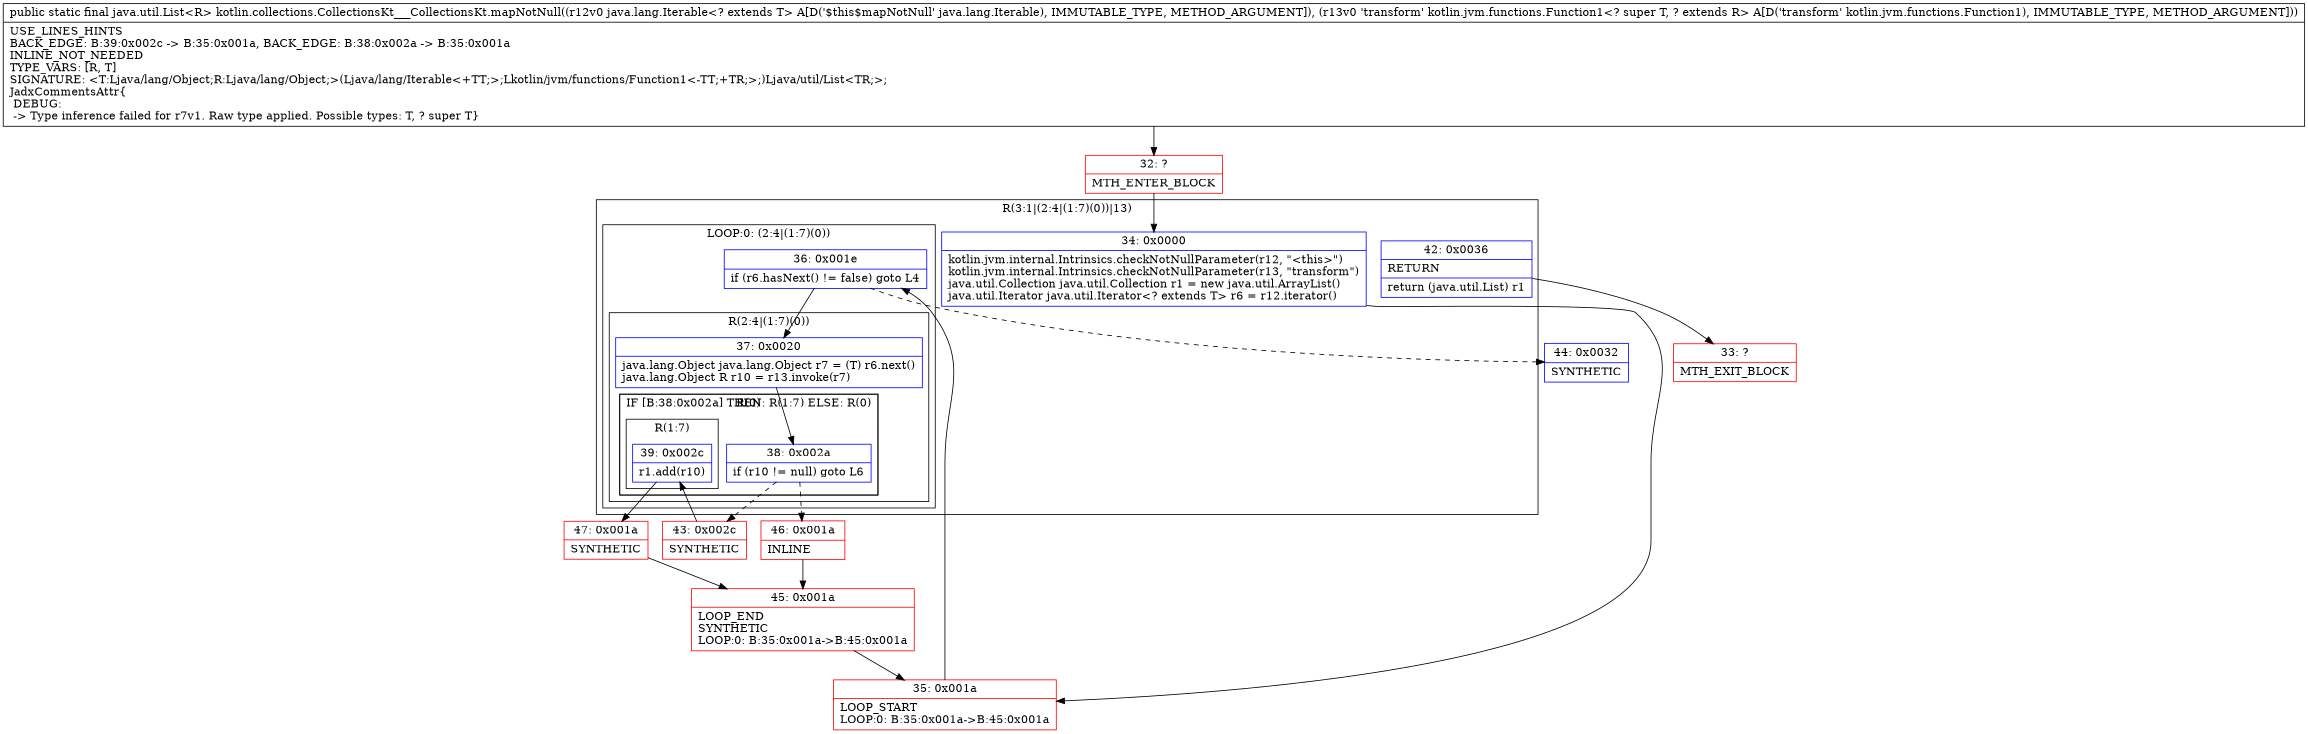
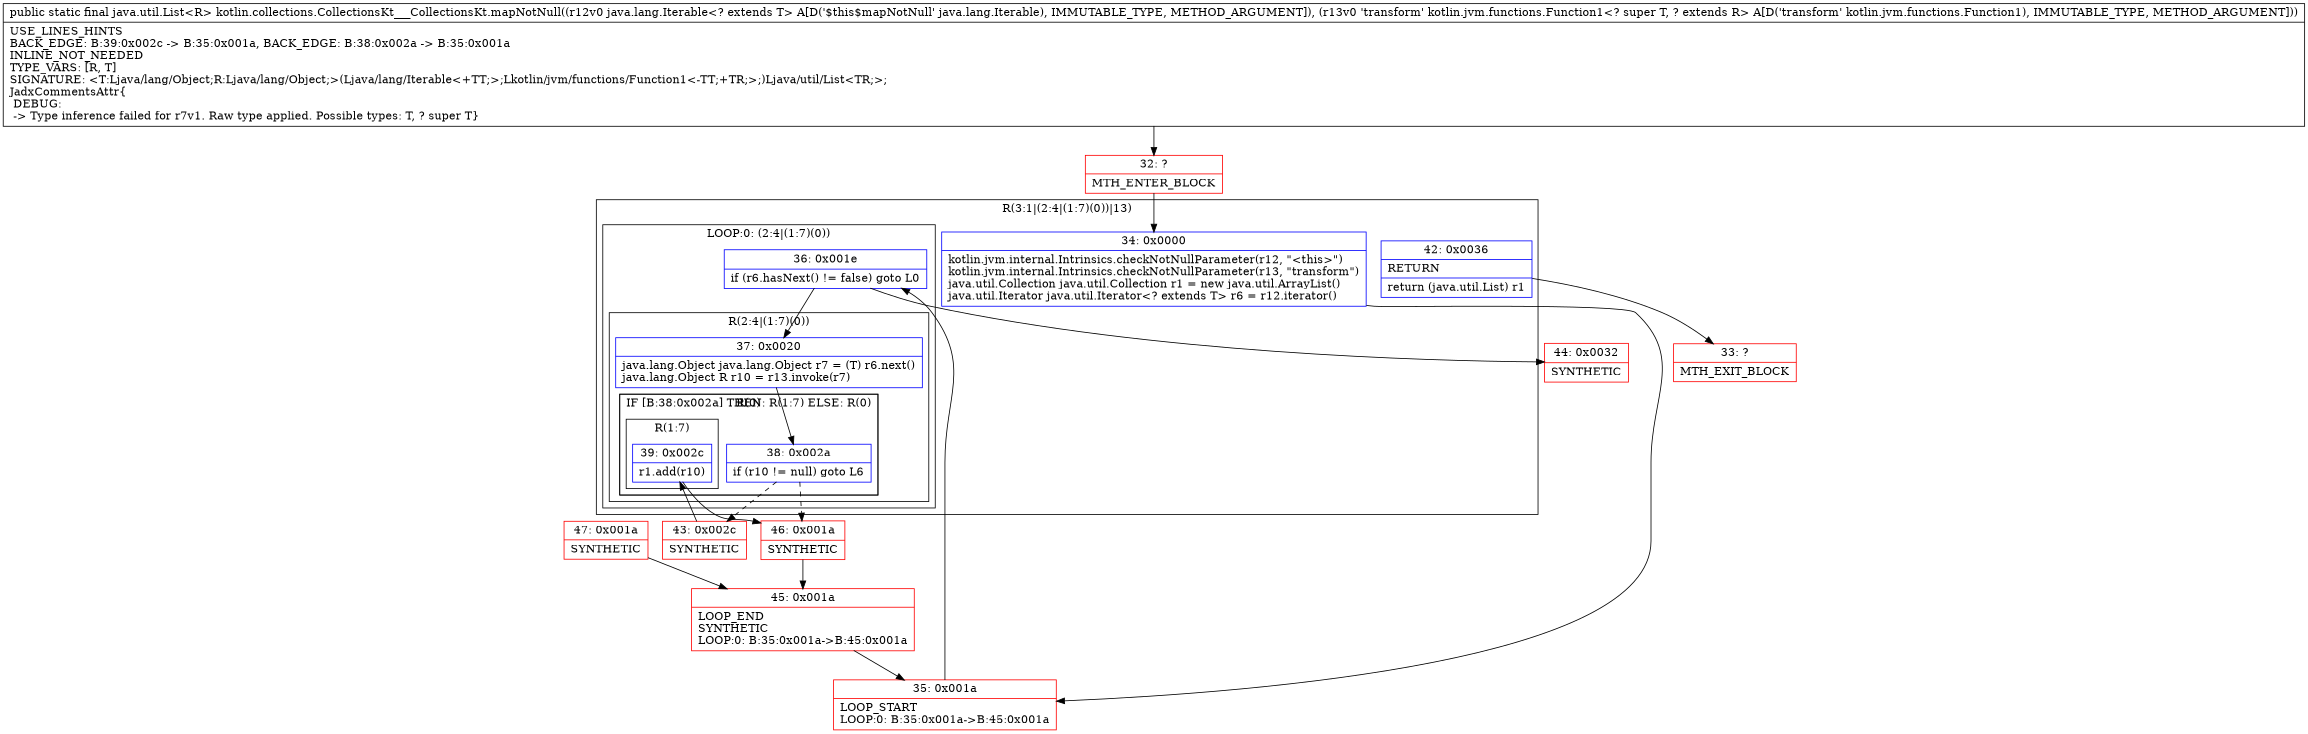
node "36: 0x001e": text "if (r6.hasNext() != false) goto L4" -> "if (r6.hasNext() != false) goto L0"
edge "36: 0x001e" -> "44: 0x0032": style dashed -> solid
node "44: 0x0032": color blue -> red
edge "39: 0x002c" -> "47: 0x001a": now "39: 0x002c" -> "46: 0x001a"
node "46: 0x001a": text "INLINE" -> "SYNTHETIC"
